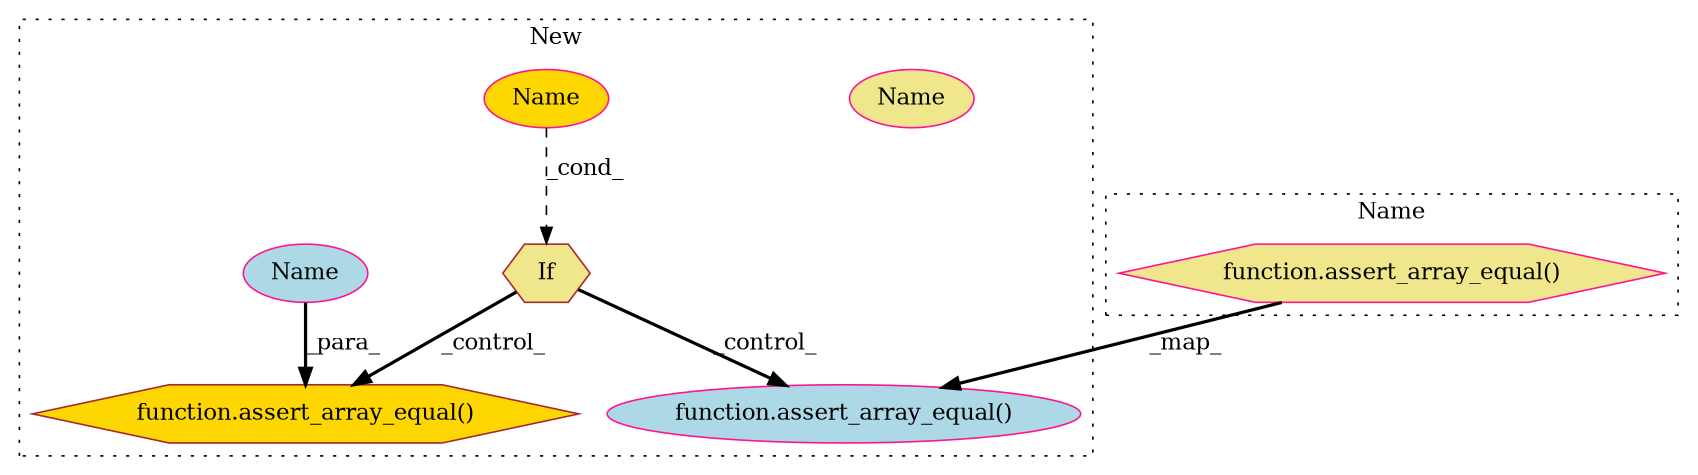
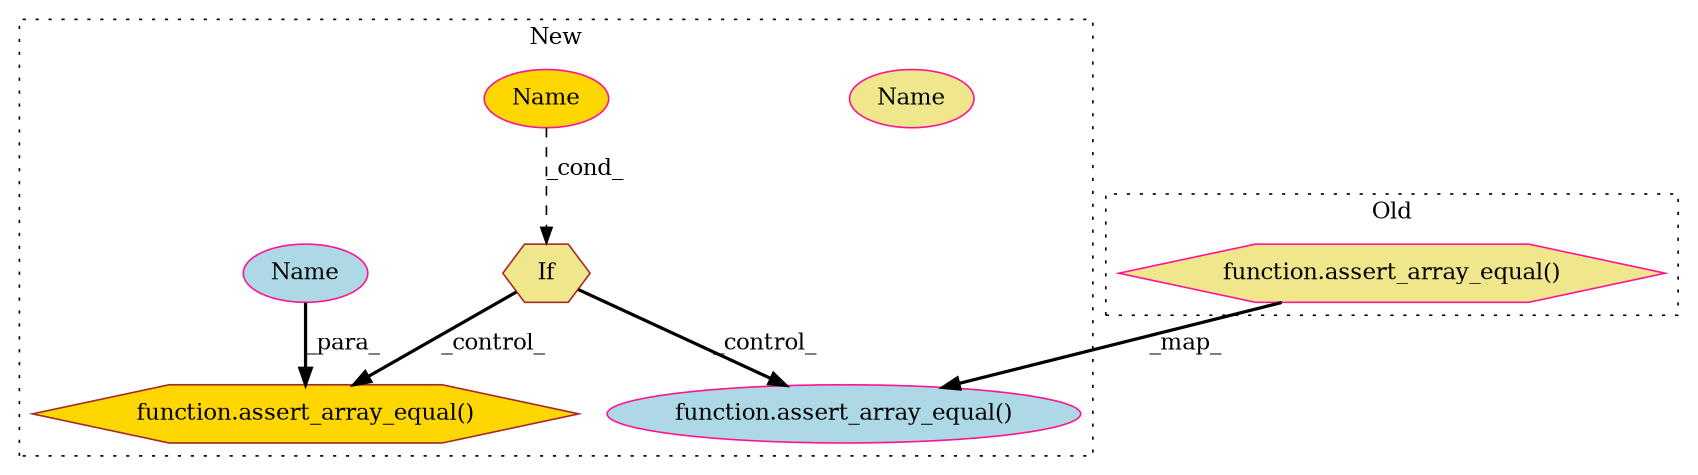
cluster "Name": label "Name" -> "Old"
